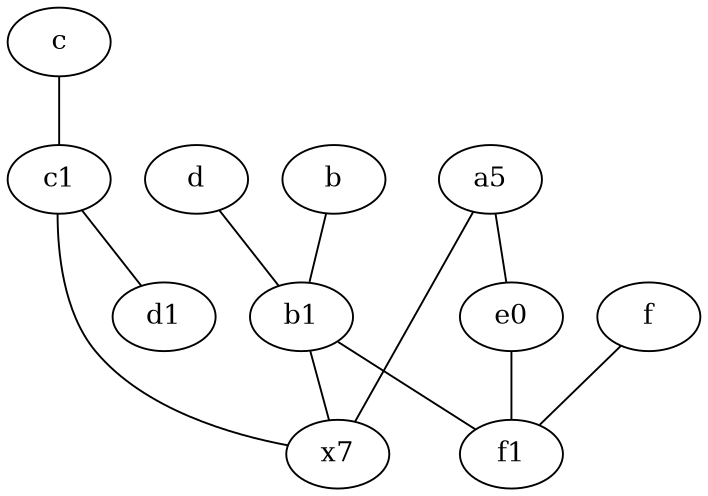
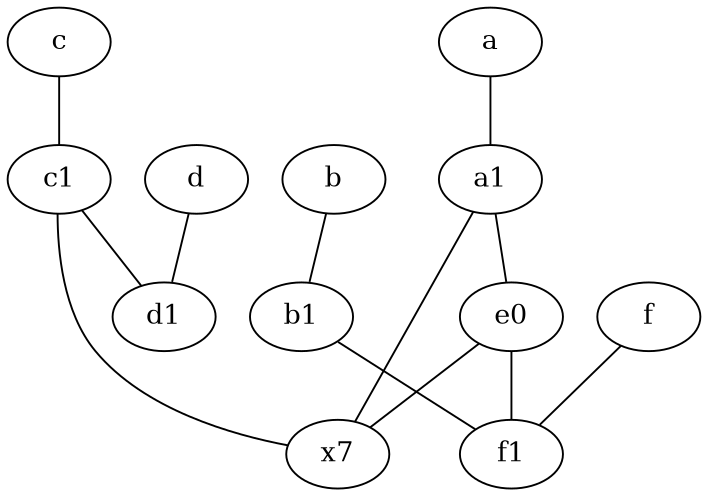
node "a": added
node "a5": label "a5" -> "a1"
edge "d" -- "b1": now "d" -- "d1"
edge "b1" -- "x7": now "e0" -- "x7"
